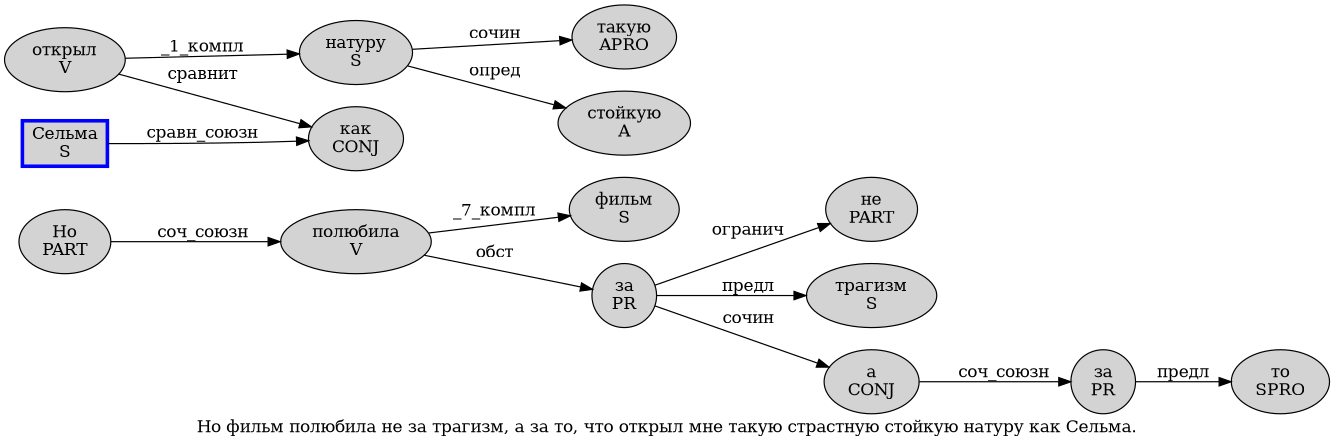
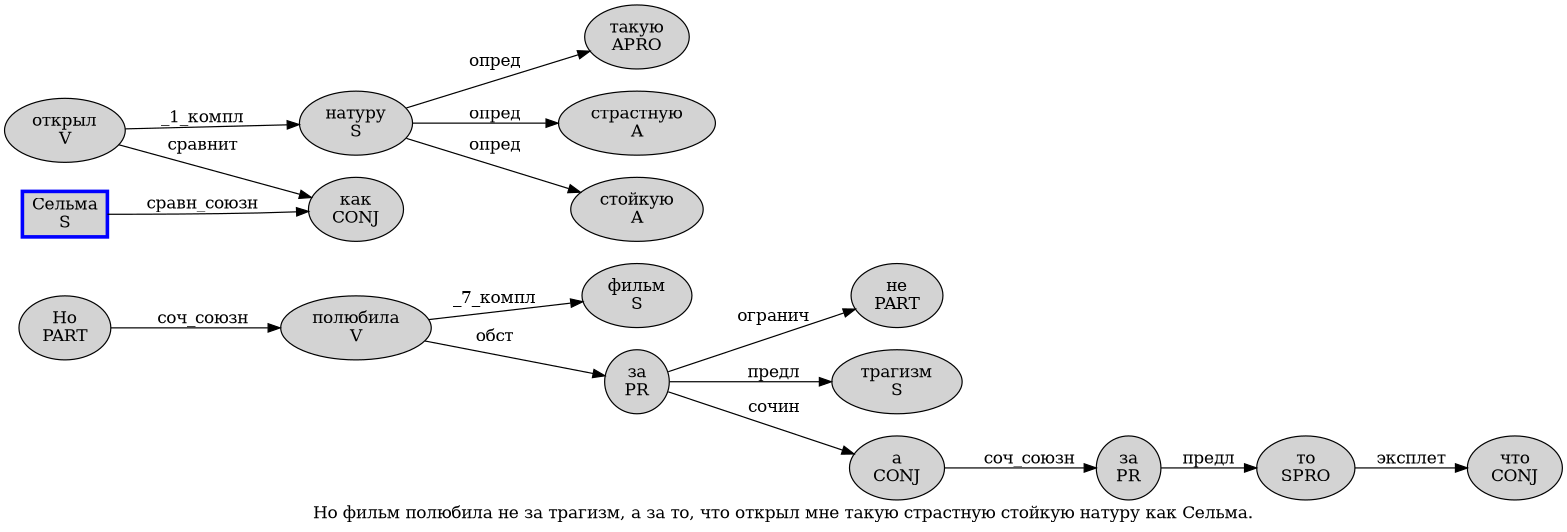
edge "натуру S" -> "такую APRO": label "сочин" -> "опред"
node "страстную A": added
node "что CONJ": added
